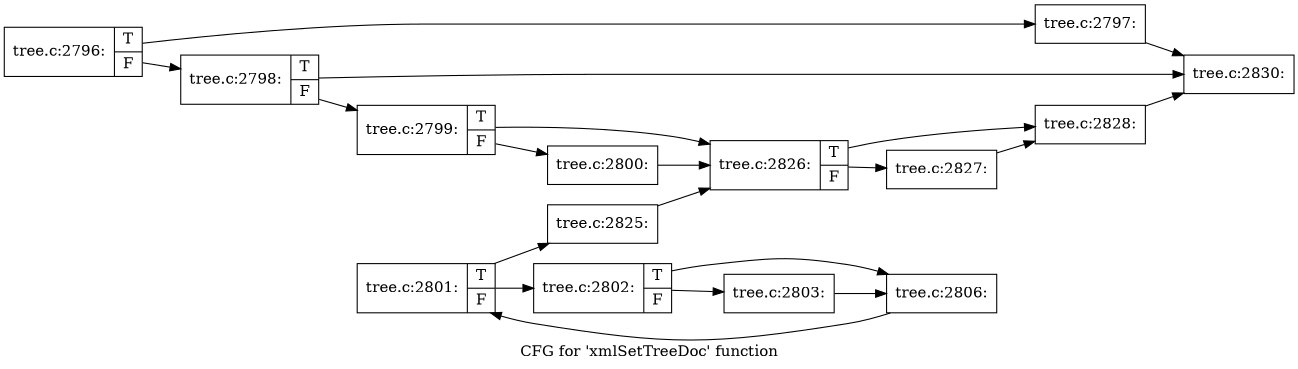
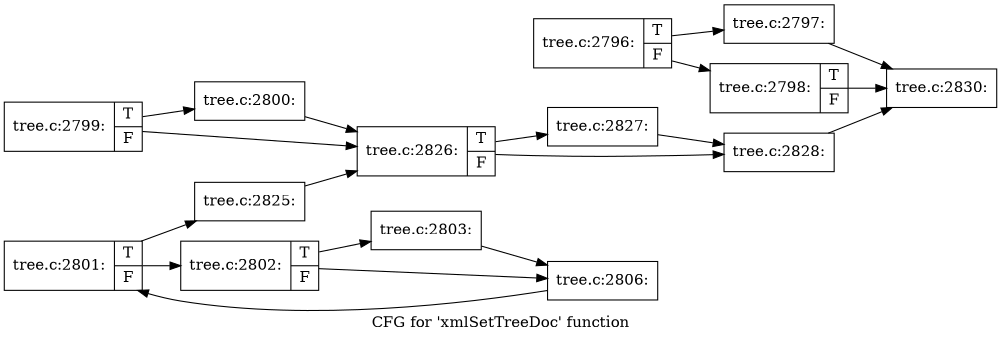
edge "tree.c:2798:" -> "tree.c:2799:": removed
